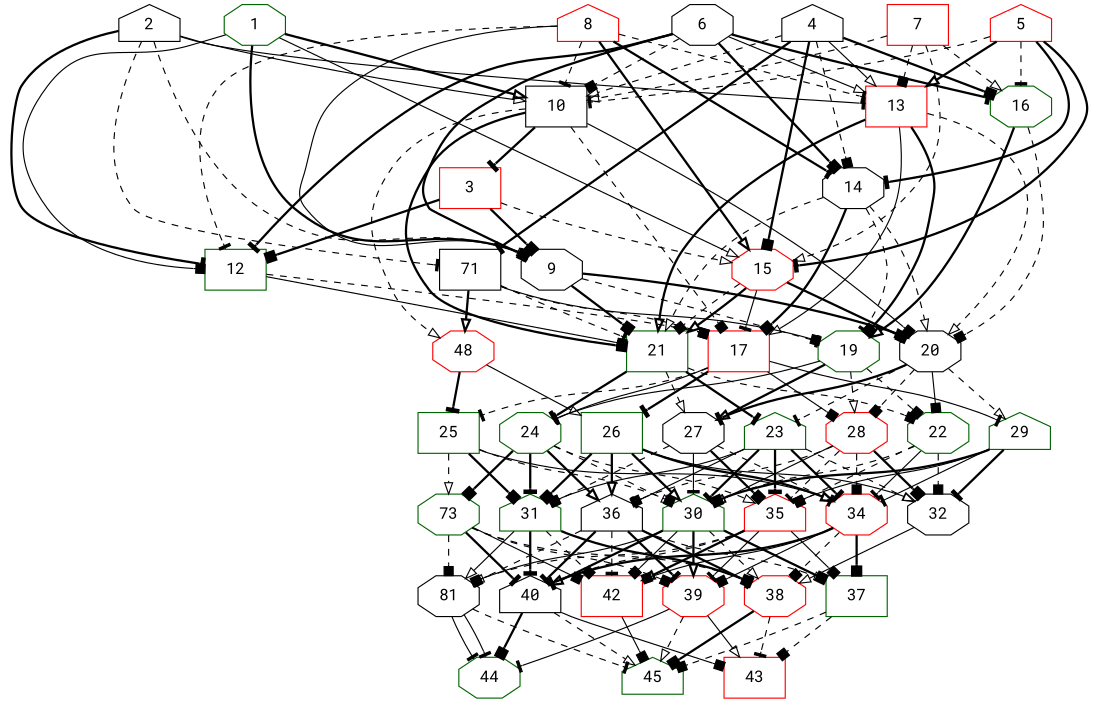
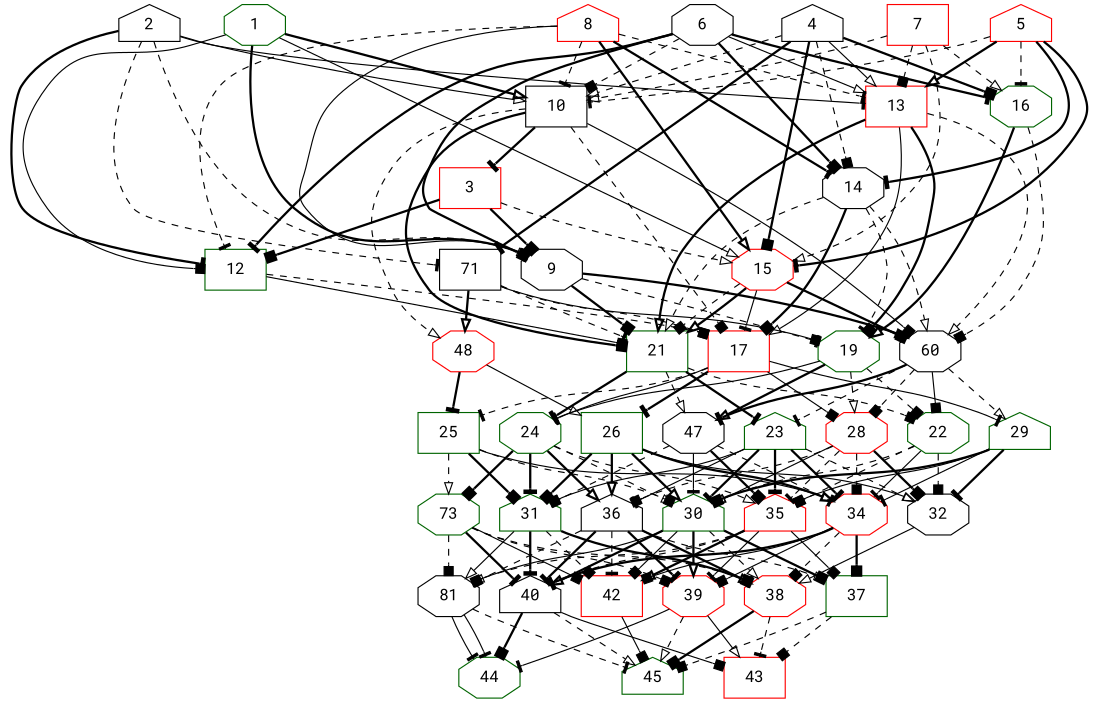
node "20": label "20" -> "60"
node "27": label "27" -> "47"
edge "36" -> "38": arrowhead tee -> onormal
